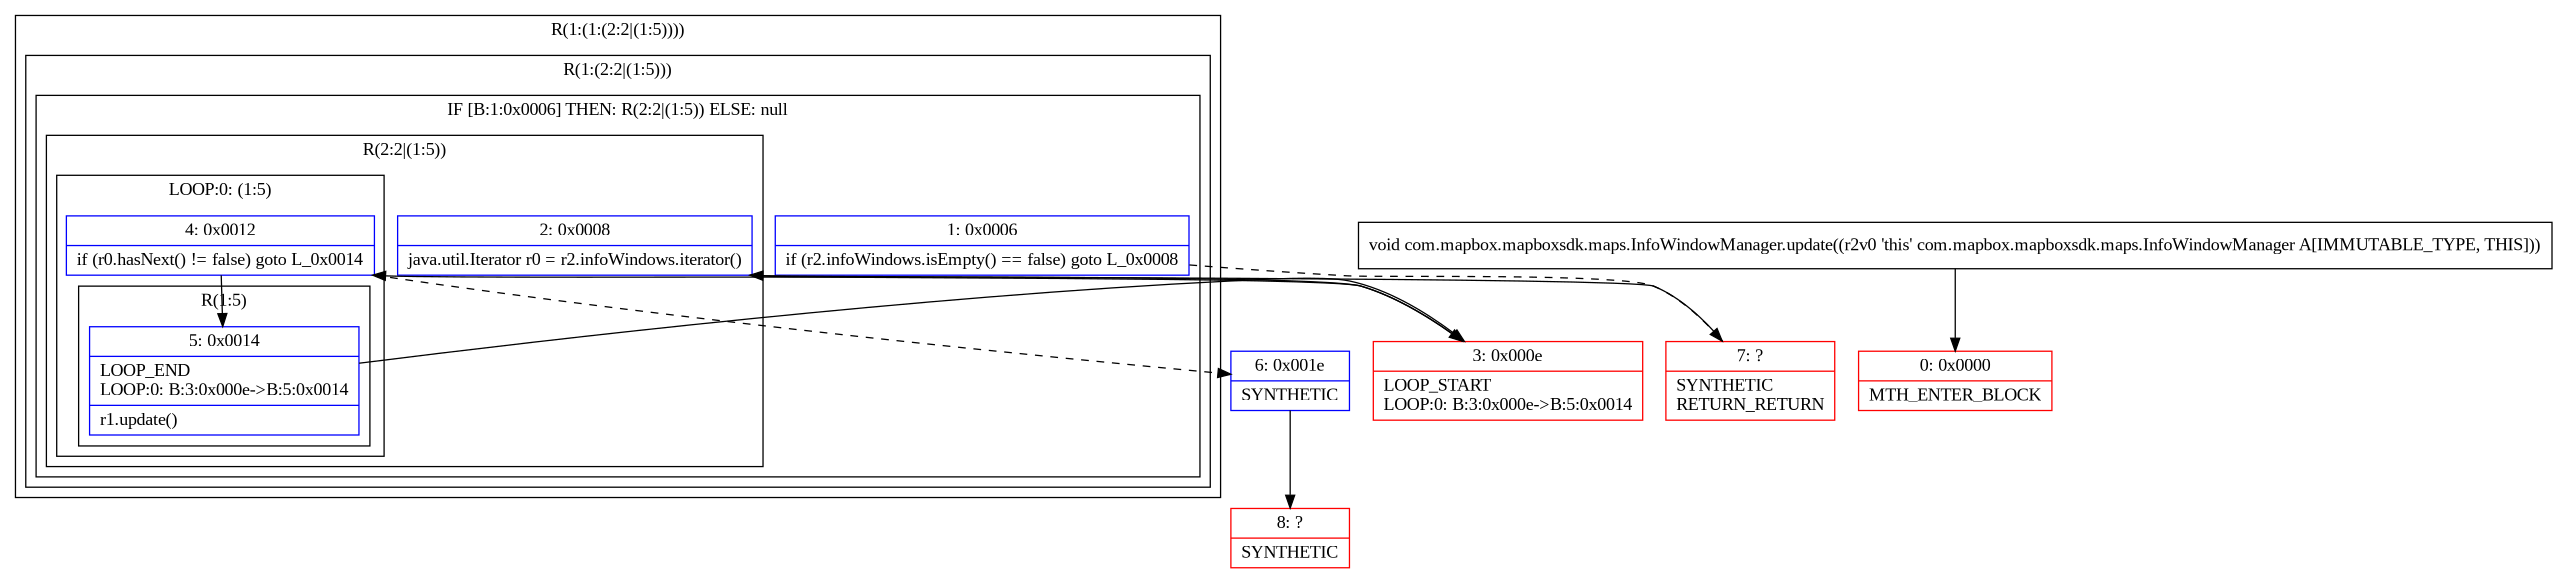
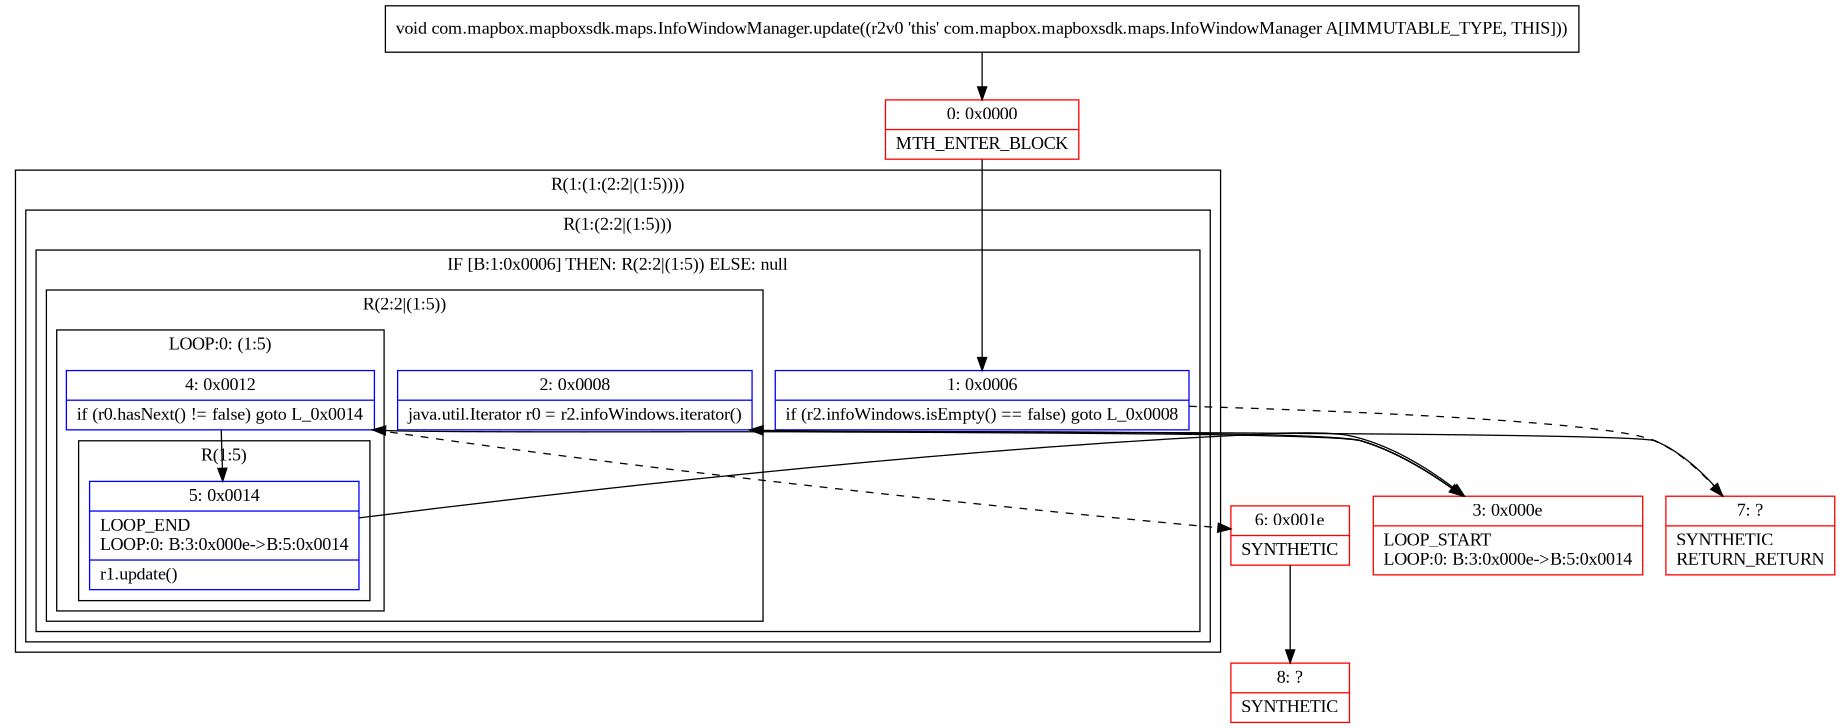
edge "0: 0x0000" -> "1: 0x0006": added
node "6: 0x001e": color blue -> red
